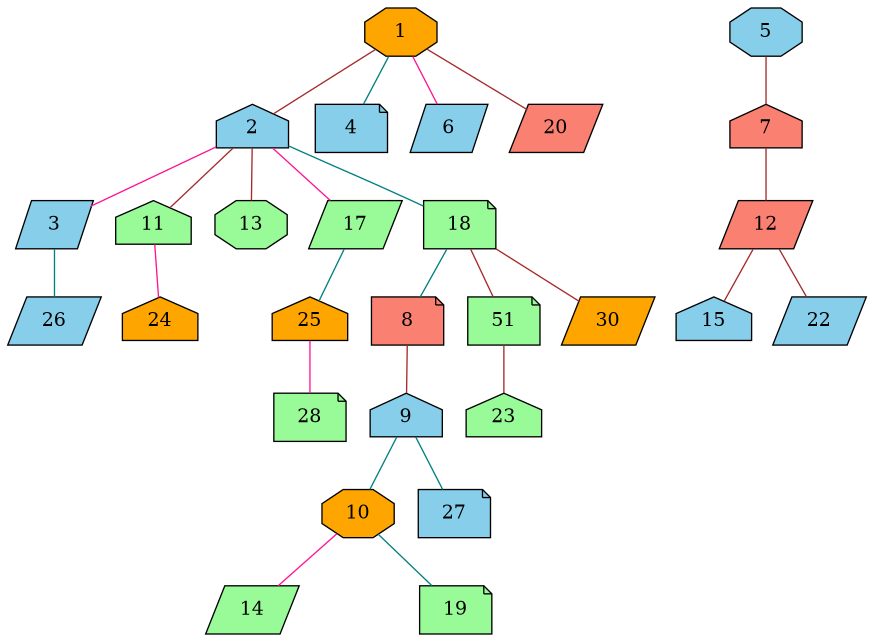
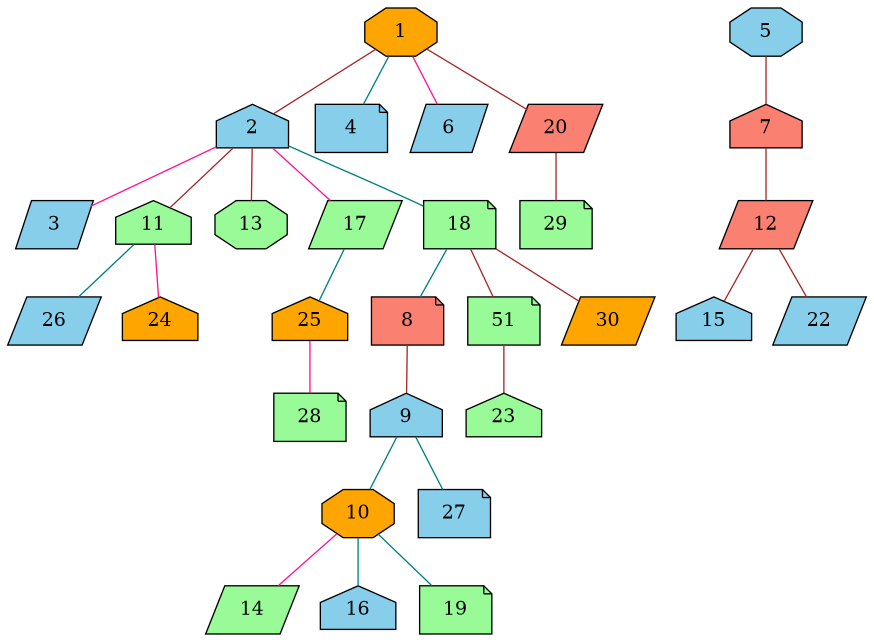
node "29": added
edge "3" -- "26": now "11" -- "26"
node "16": added
